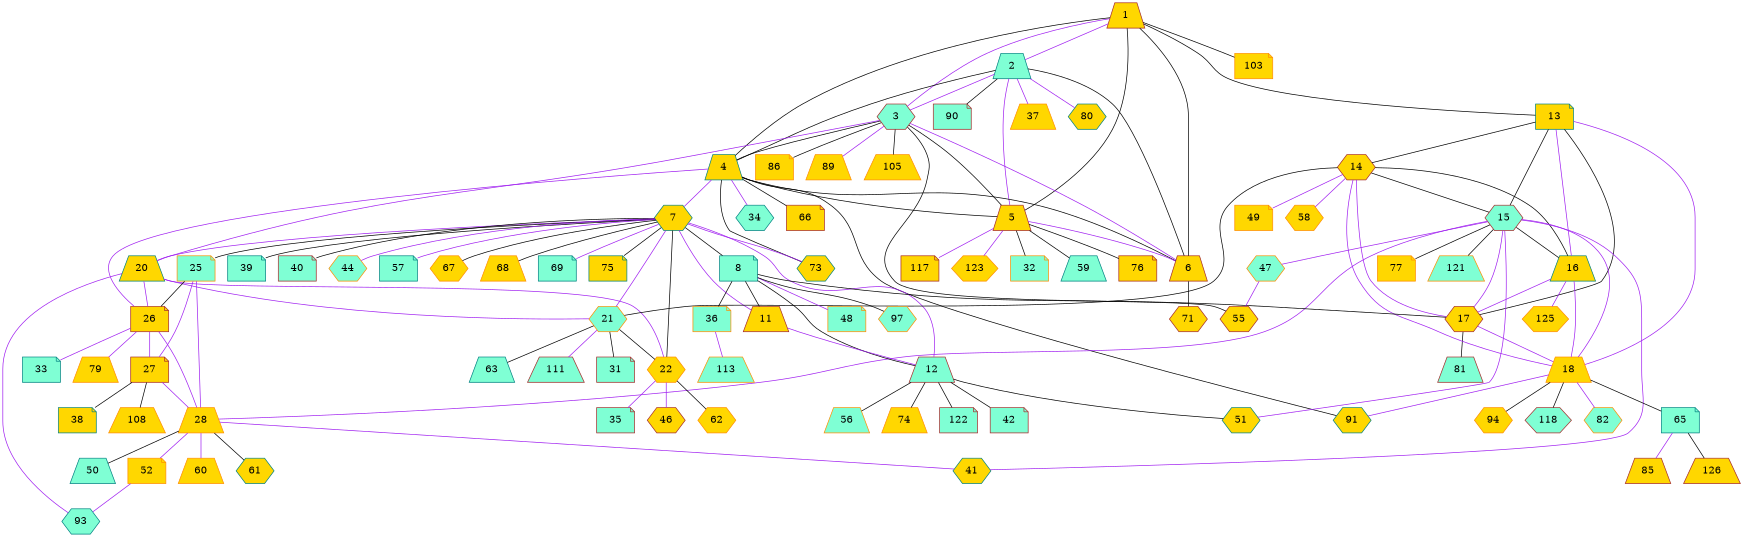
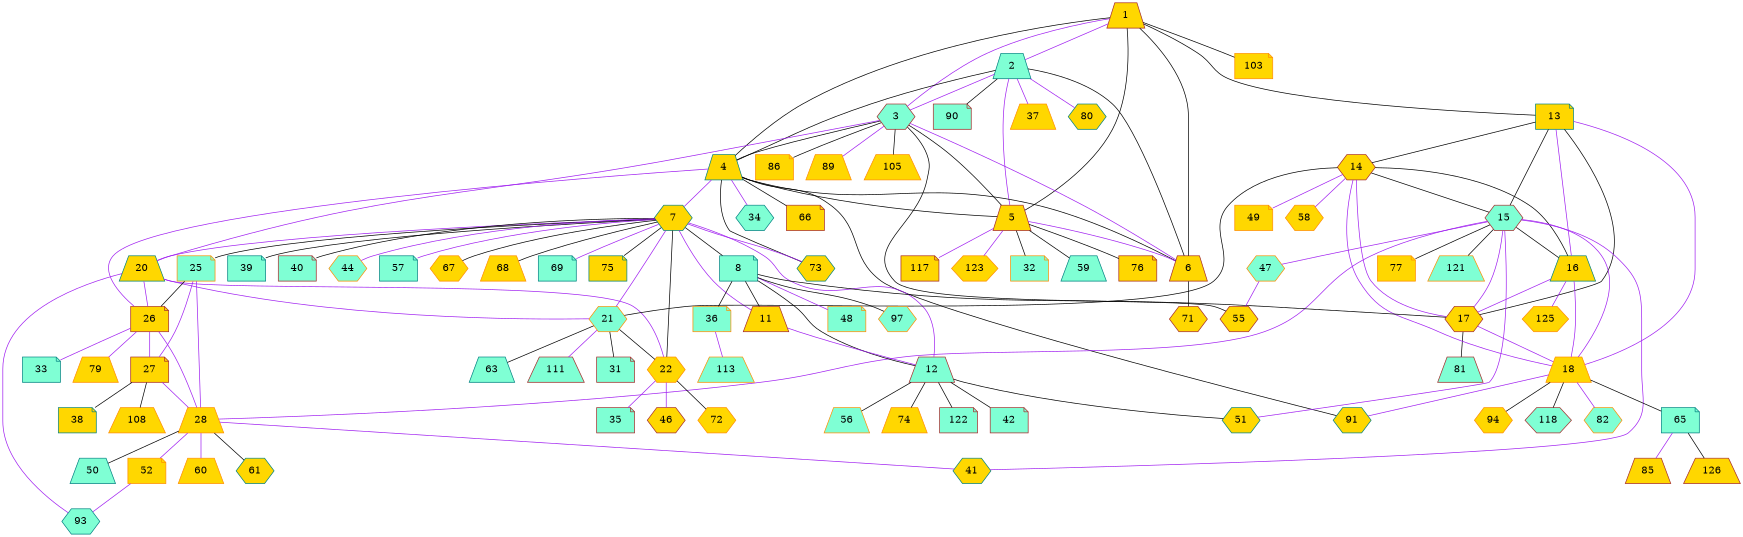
node "62": label "62" -> "72"
